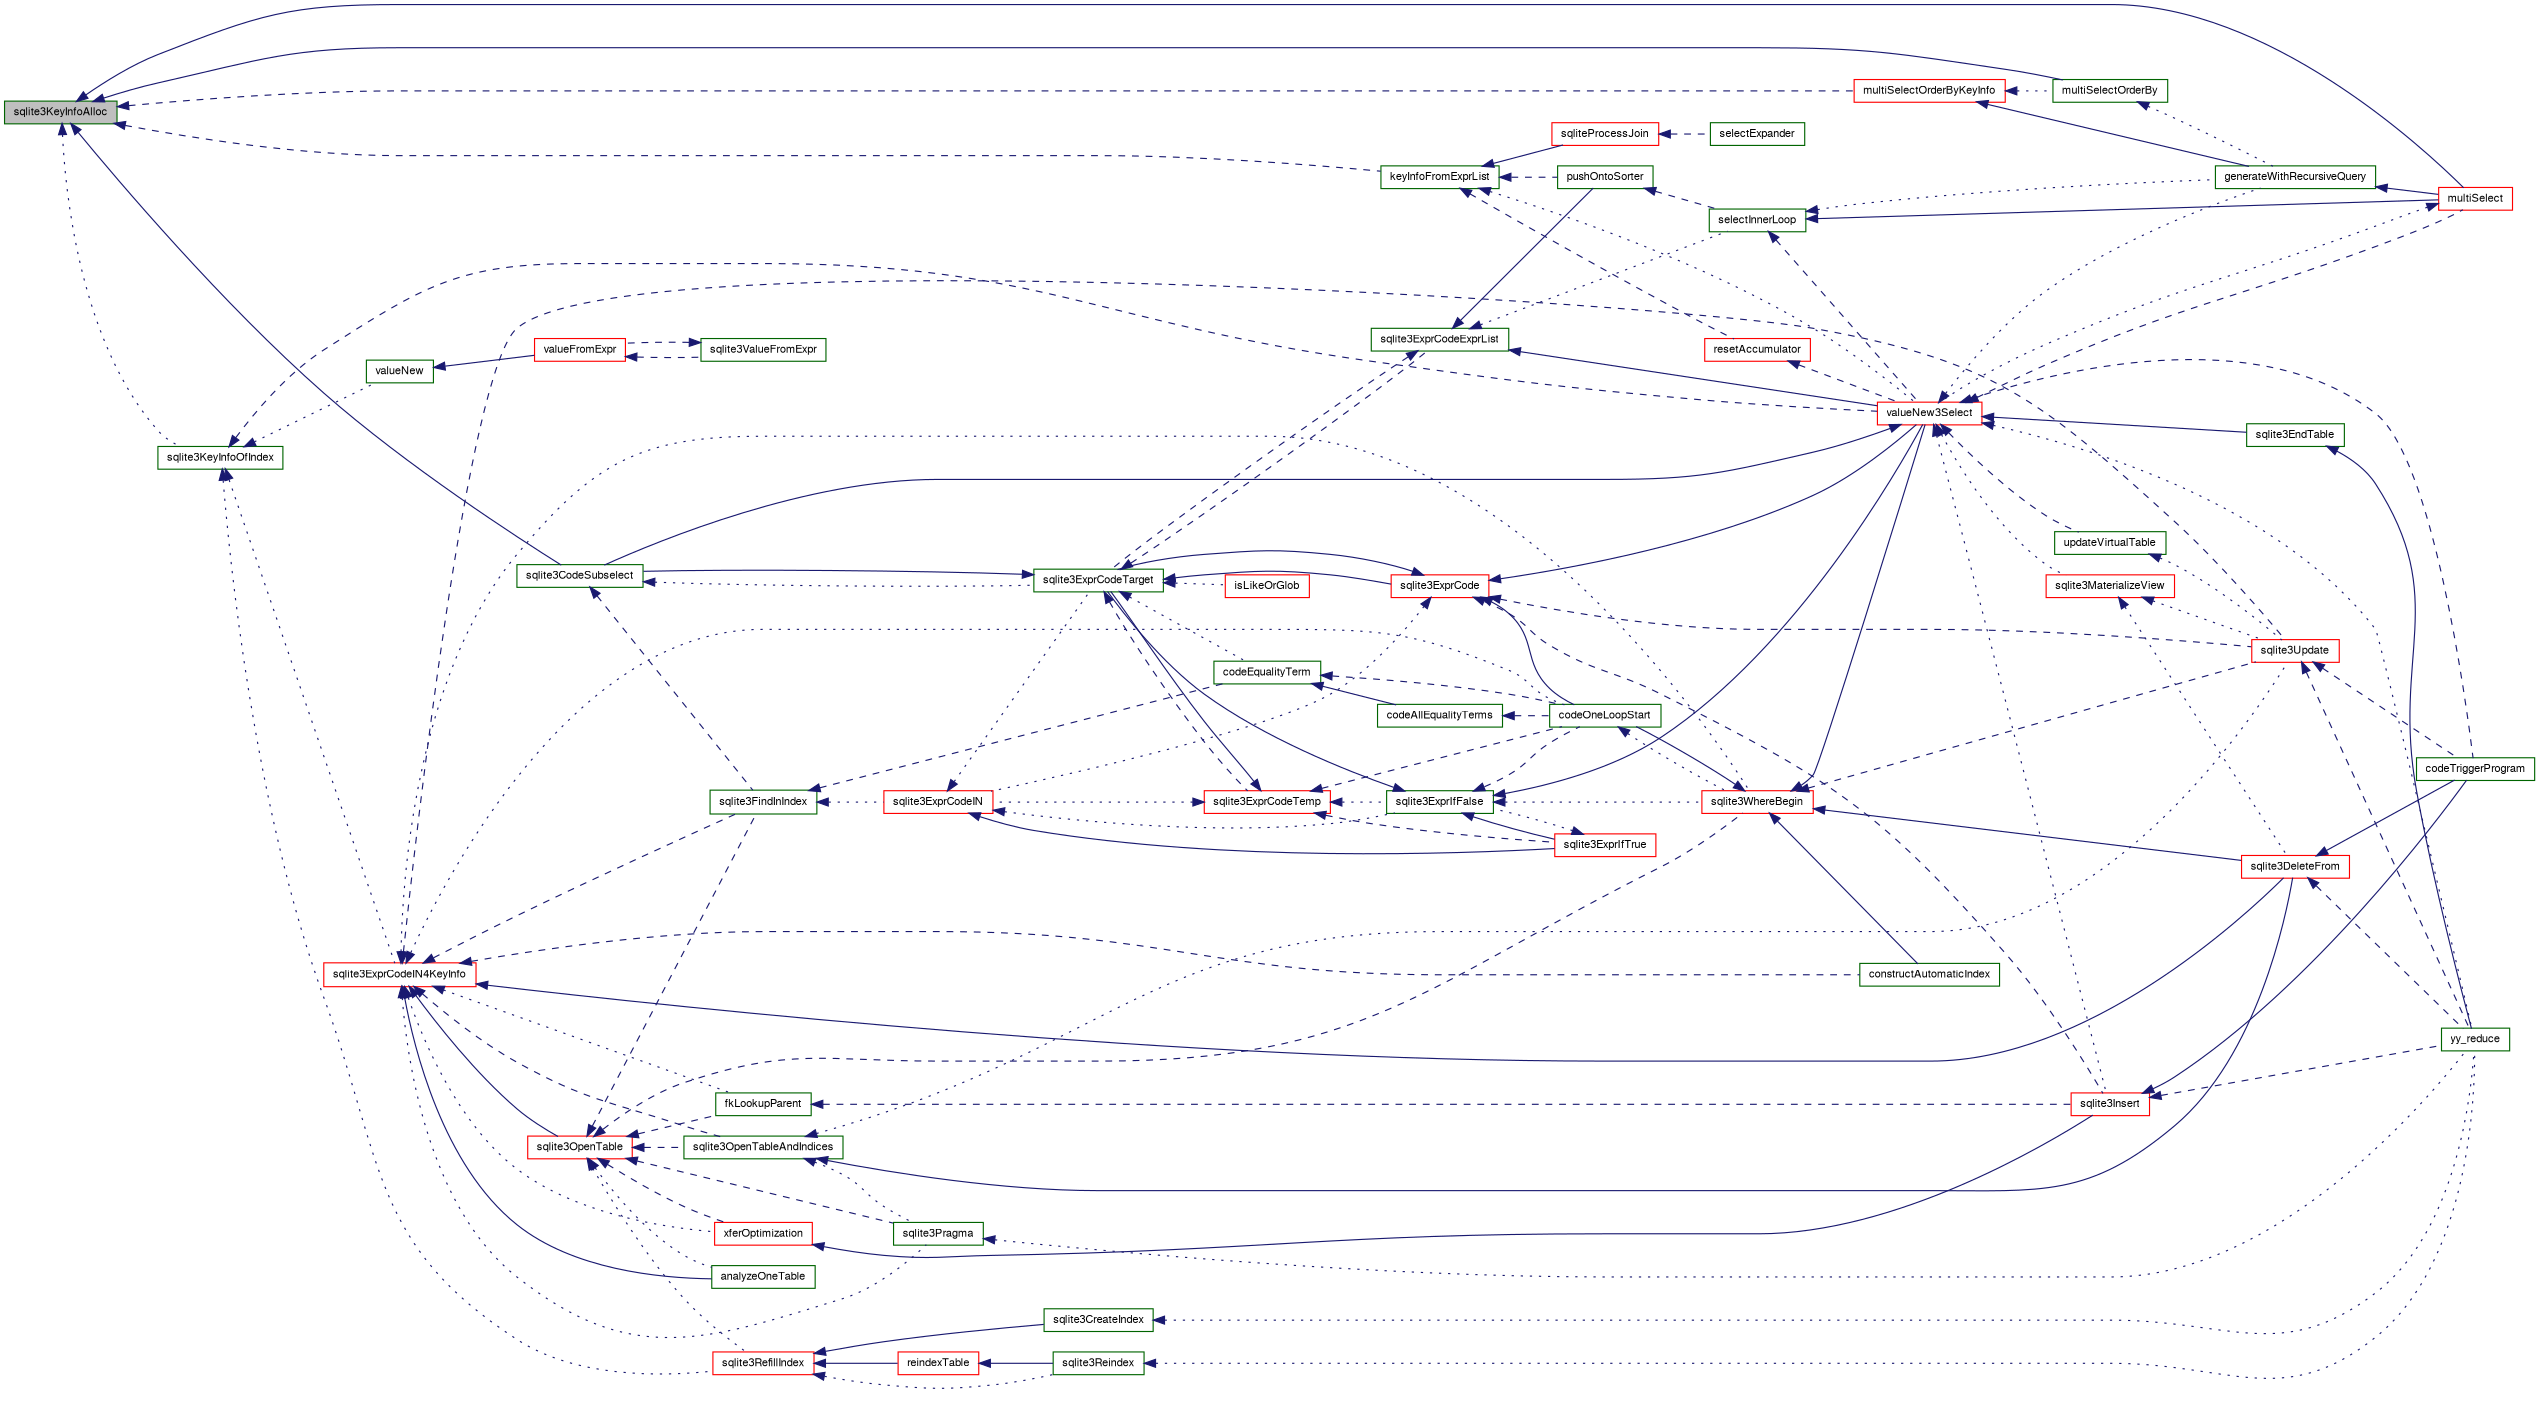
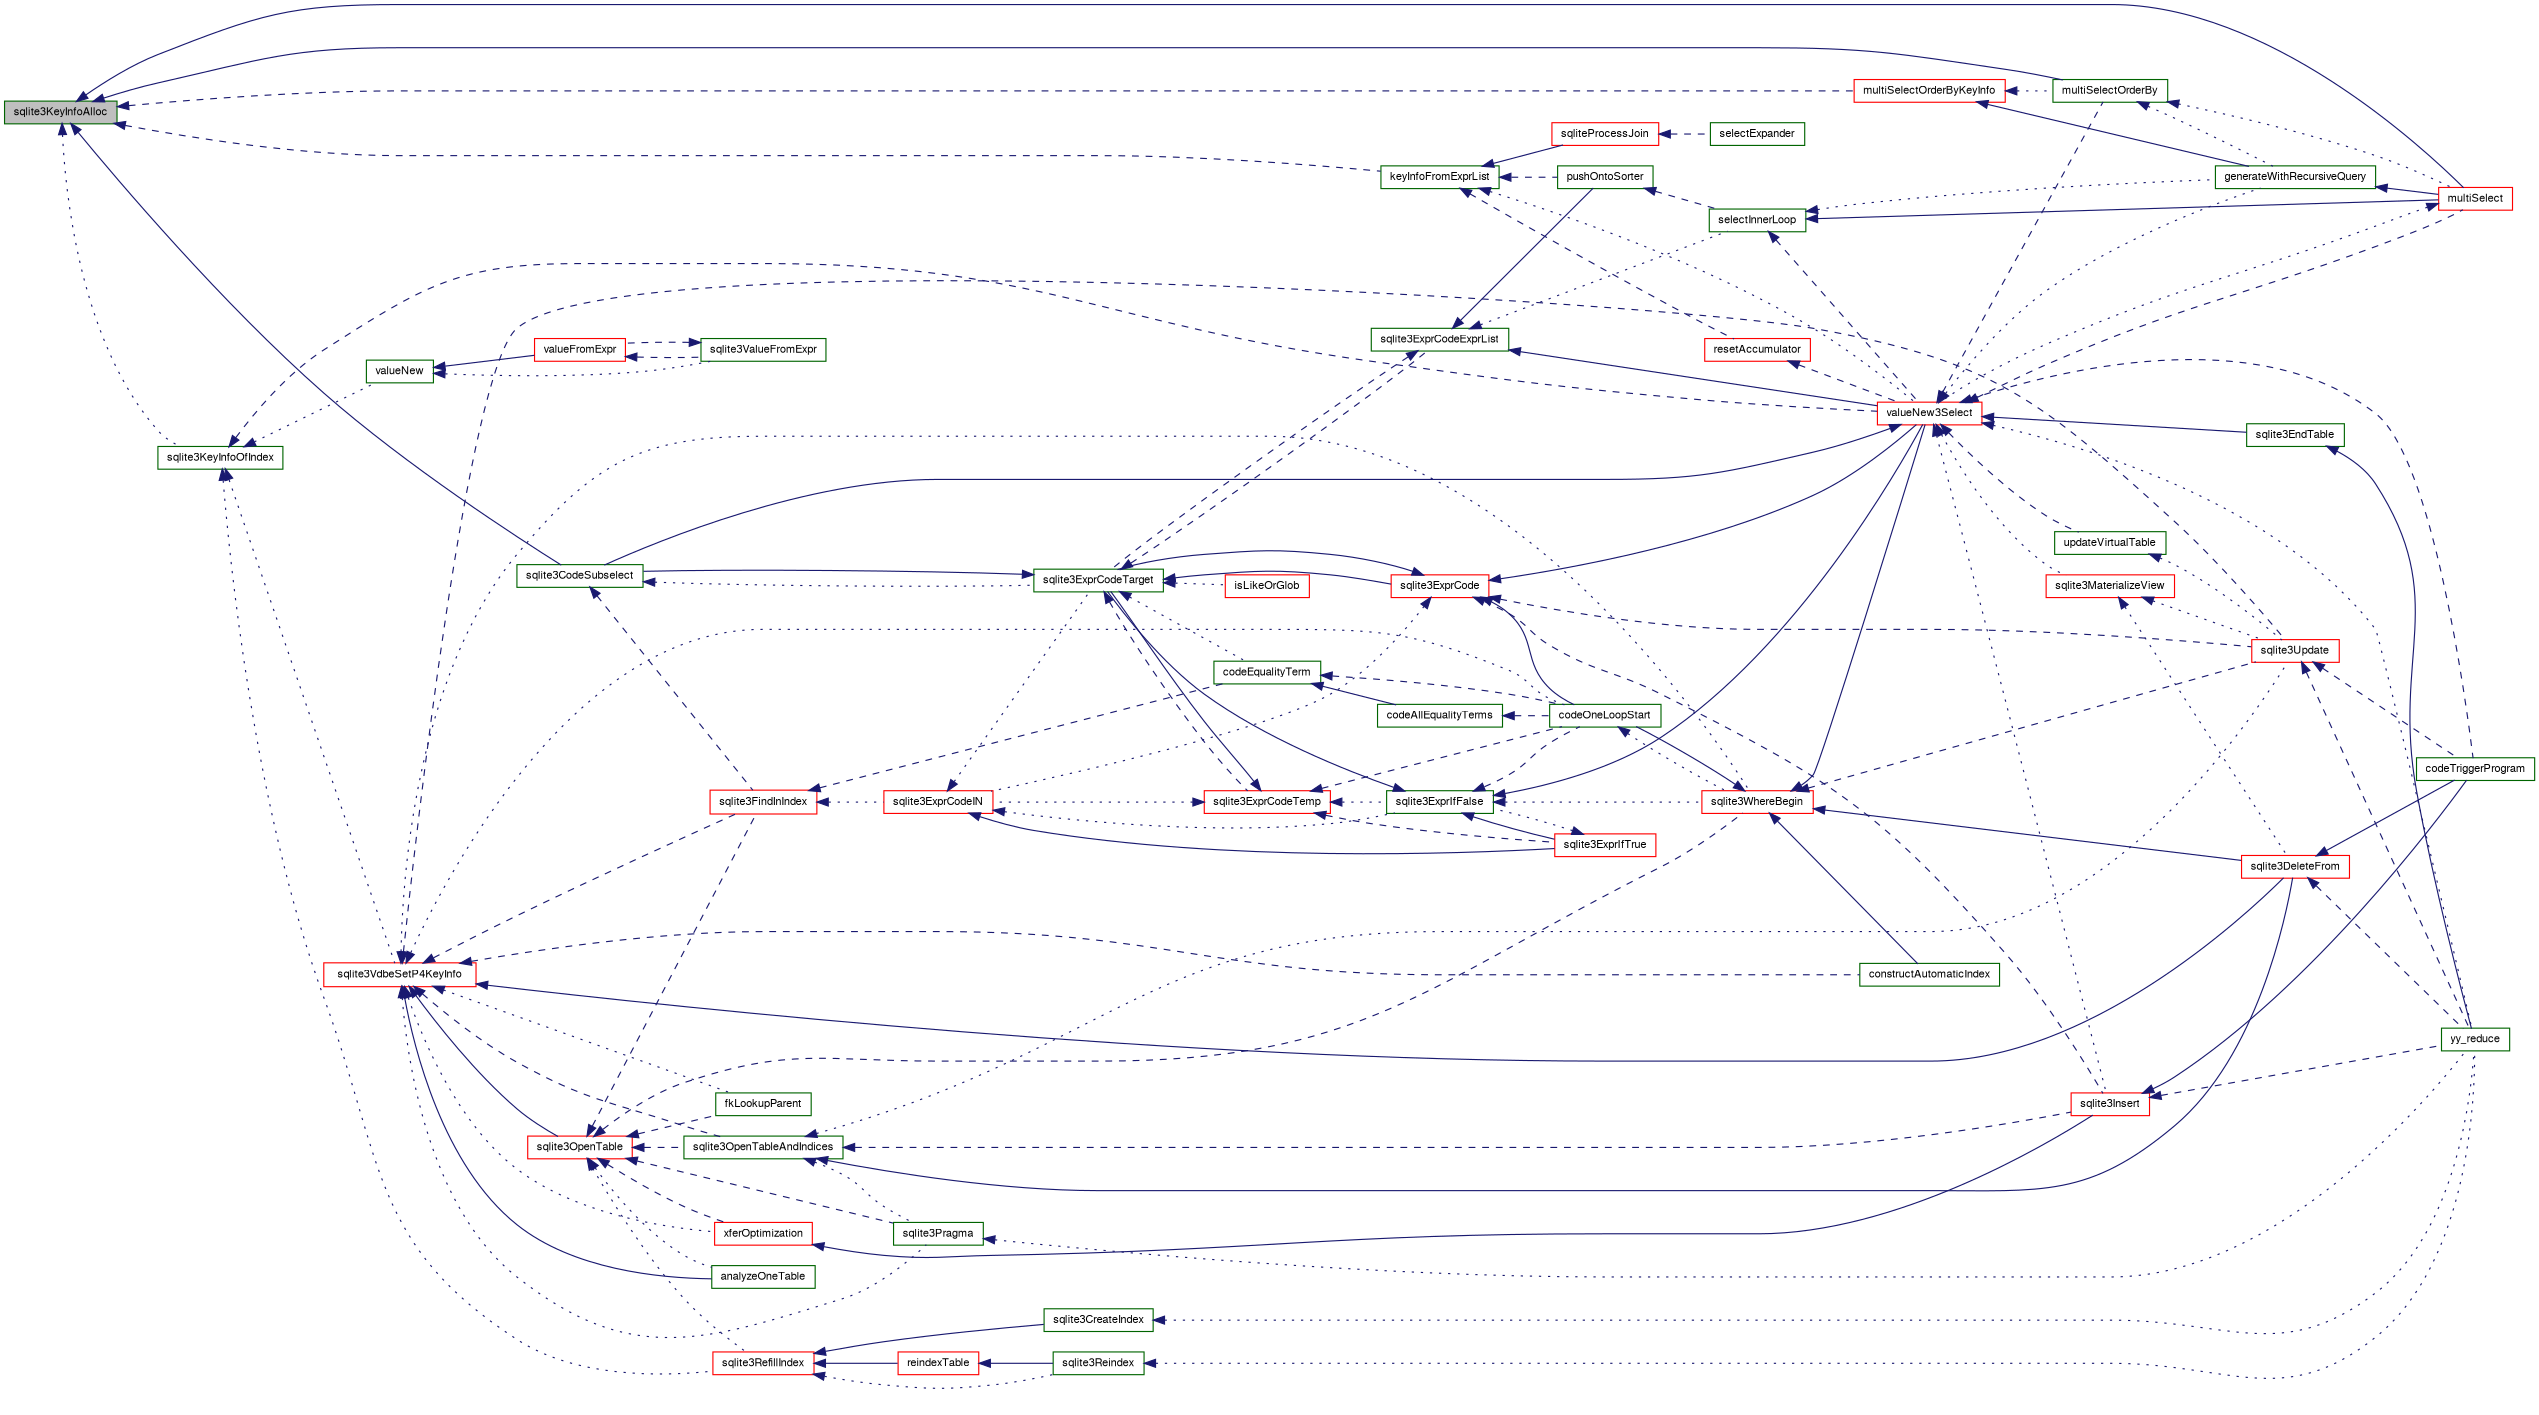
edge "multiSelect" -> "multiSelectOrderBy": added
edge "multiSelectOrderBy" -> "valueNew3Select": added
edge "sqlite3ValueFromExpr" -> "valueNew": added
node "sqlite3FindInIndex": color darkgreen -> red
node "sqlite3ExprCodeIN4KeyInfo": label "sqlite3ExprCodeIN4KeyInfo" -> "sqlite3VdbeSetP4KeyInfo"
edge "sqlite3Insert" -> "fkLookupParent": now "sqlite3Insert" -> "sqlite3OpenTableAndIndices"
